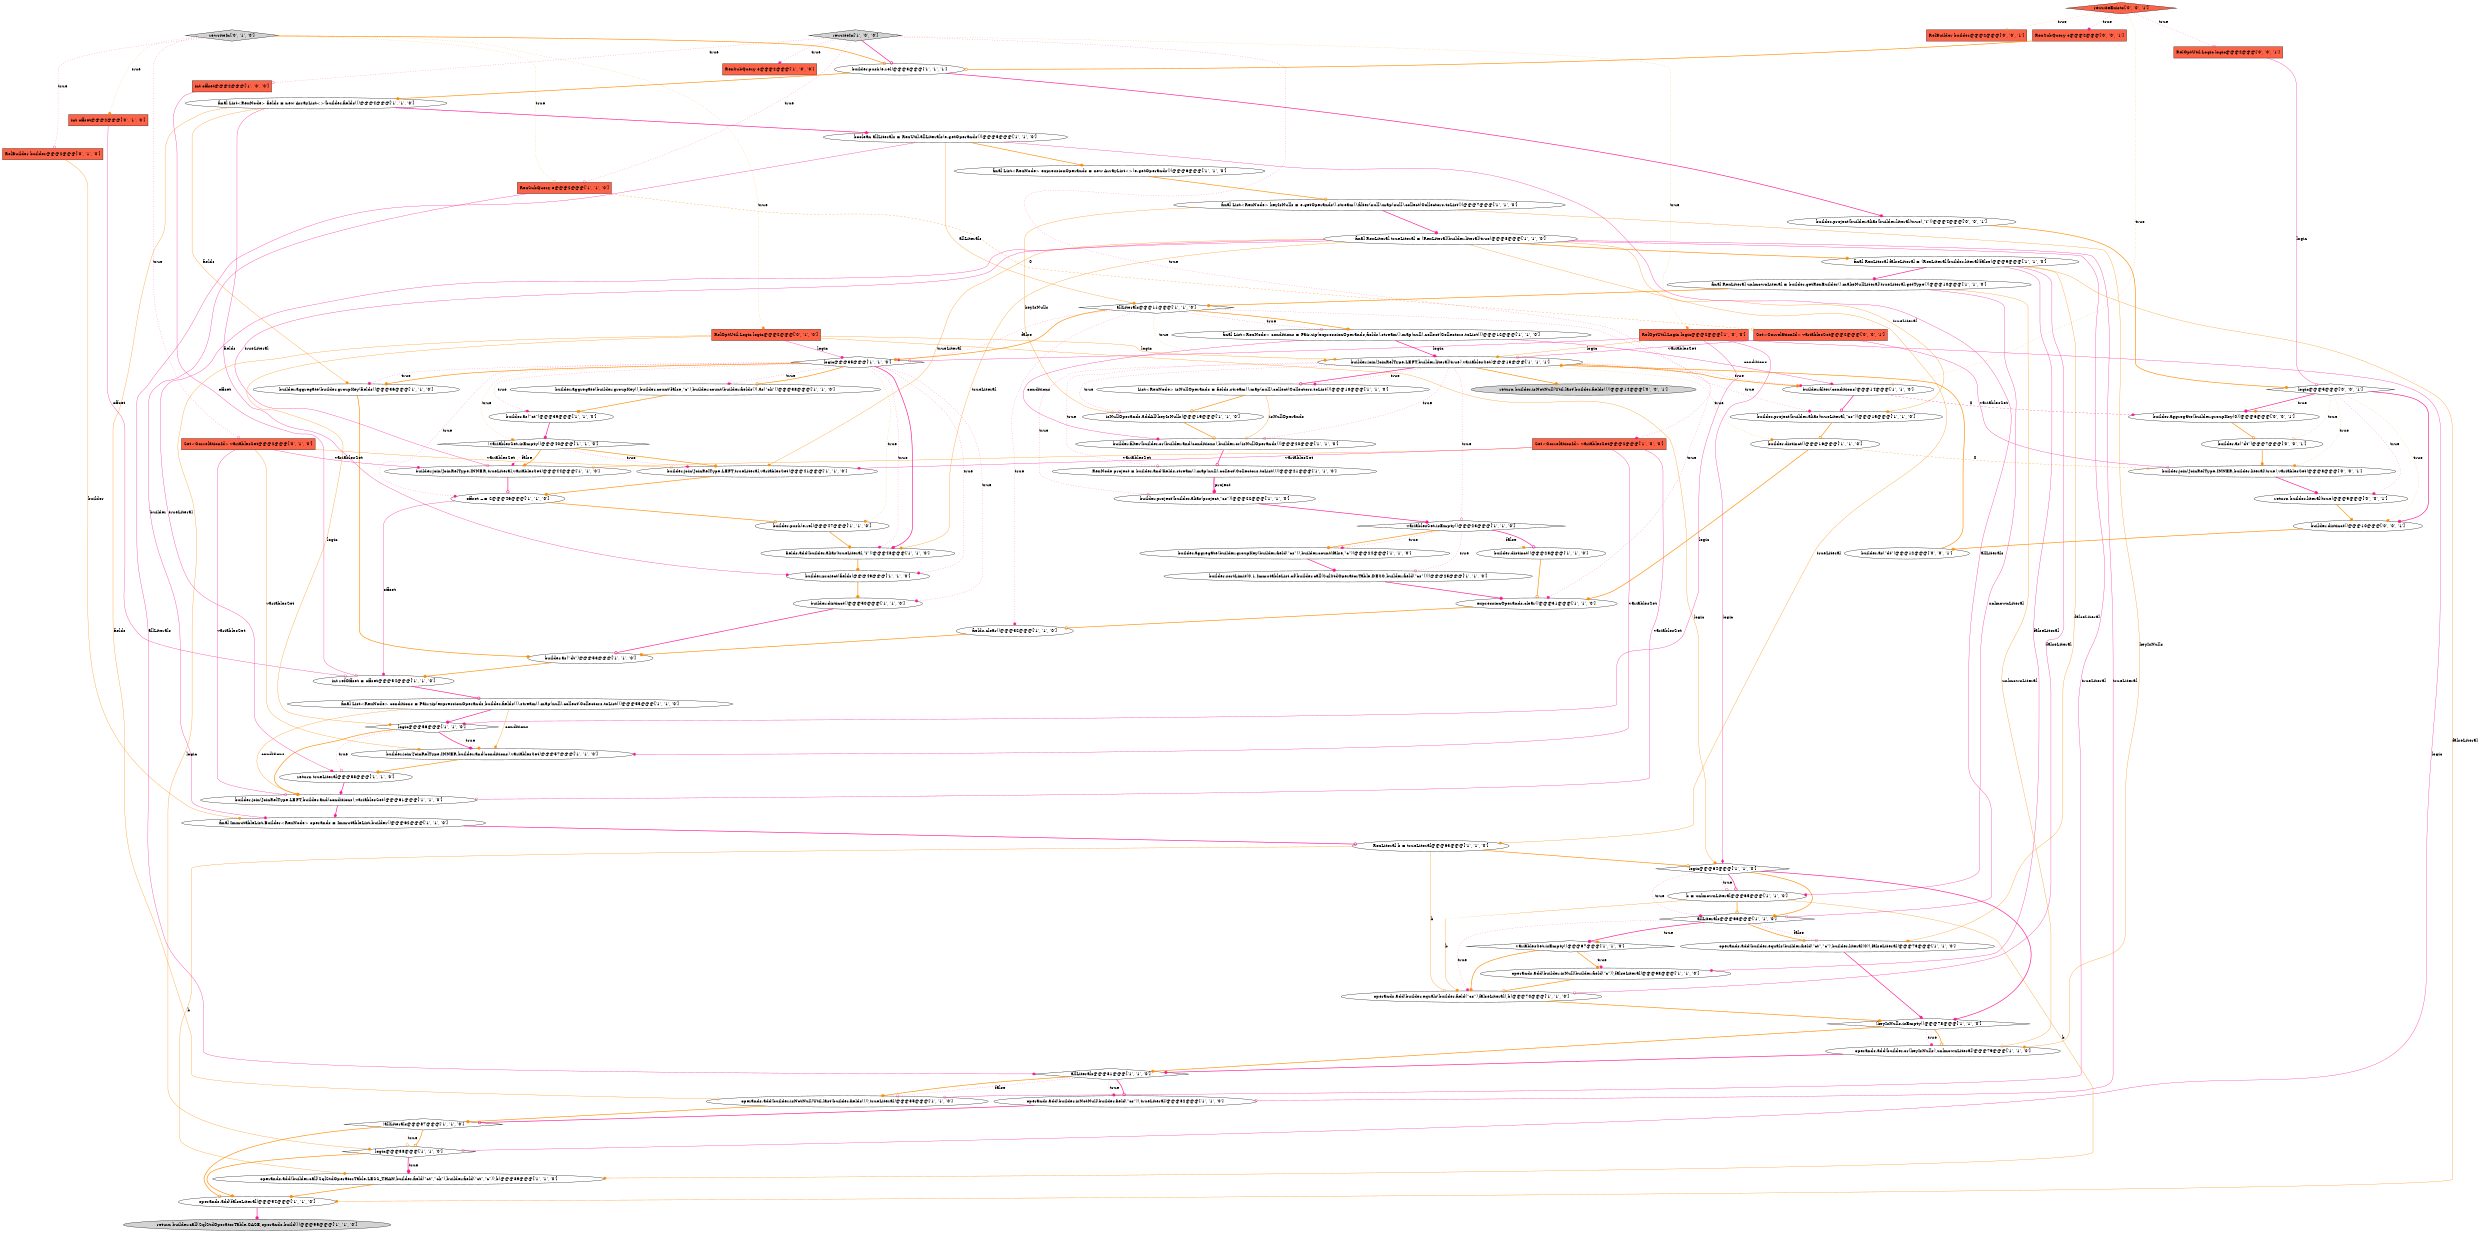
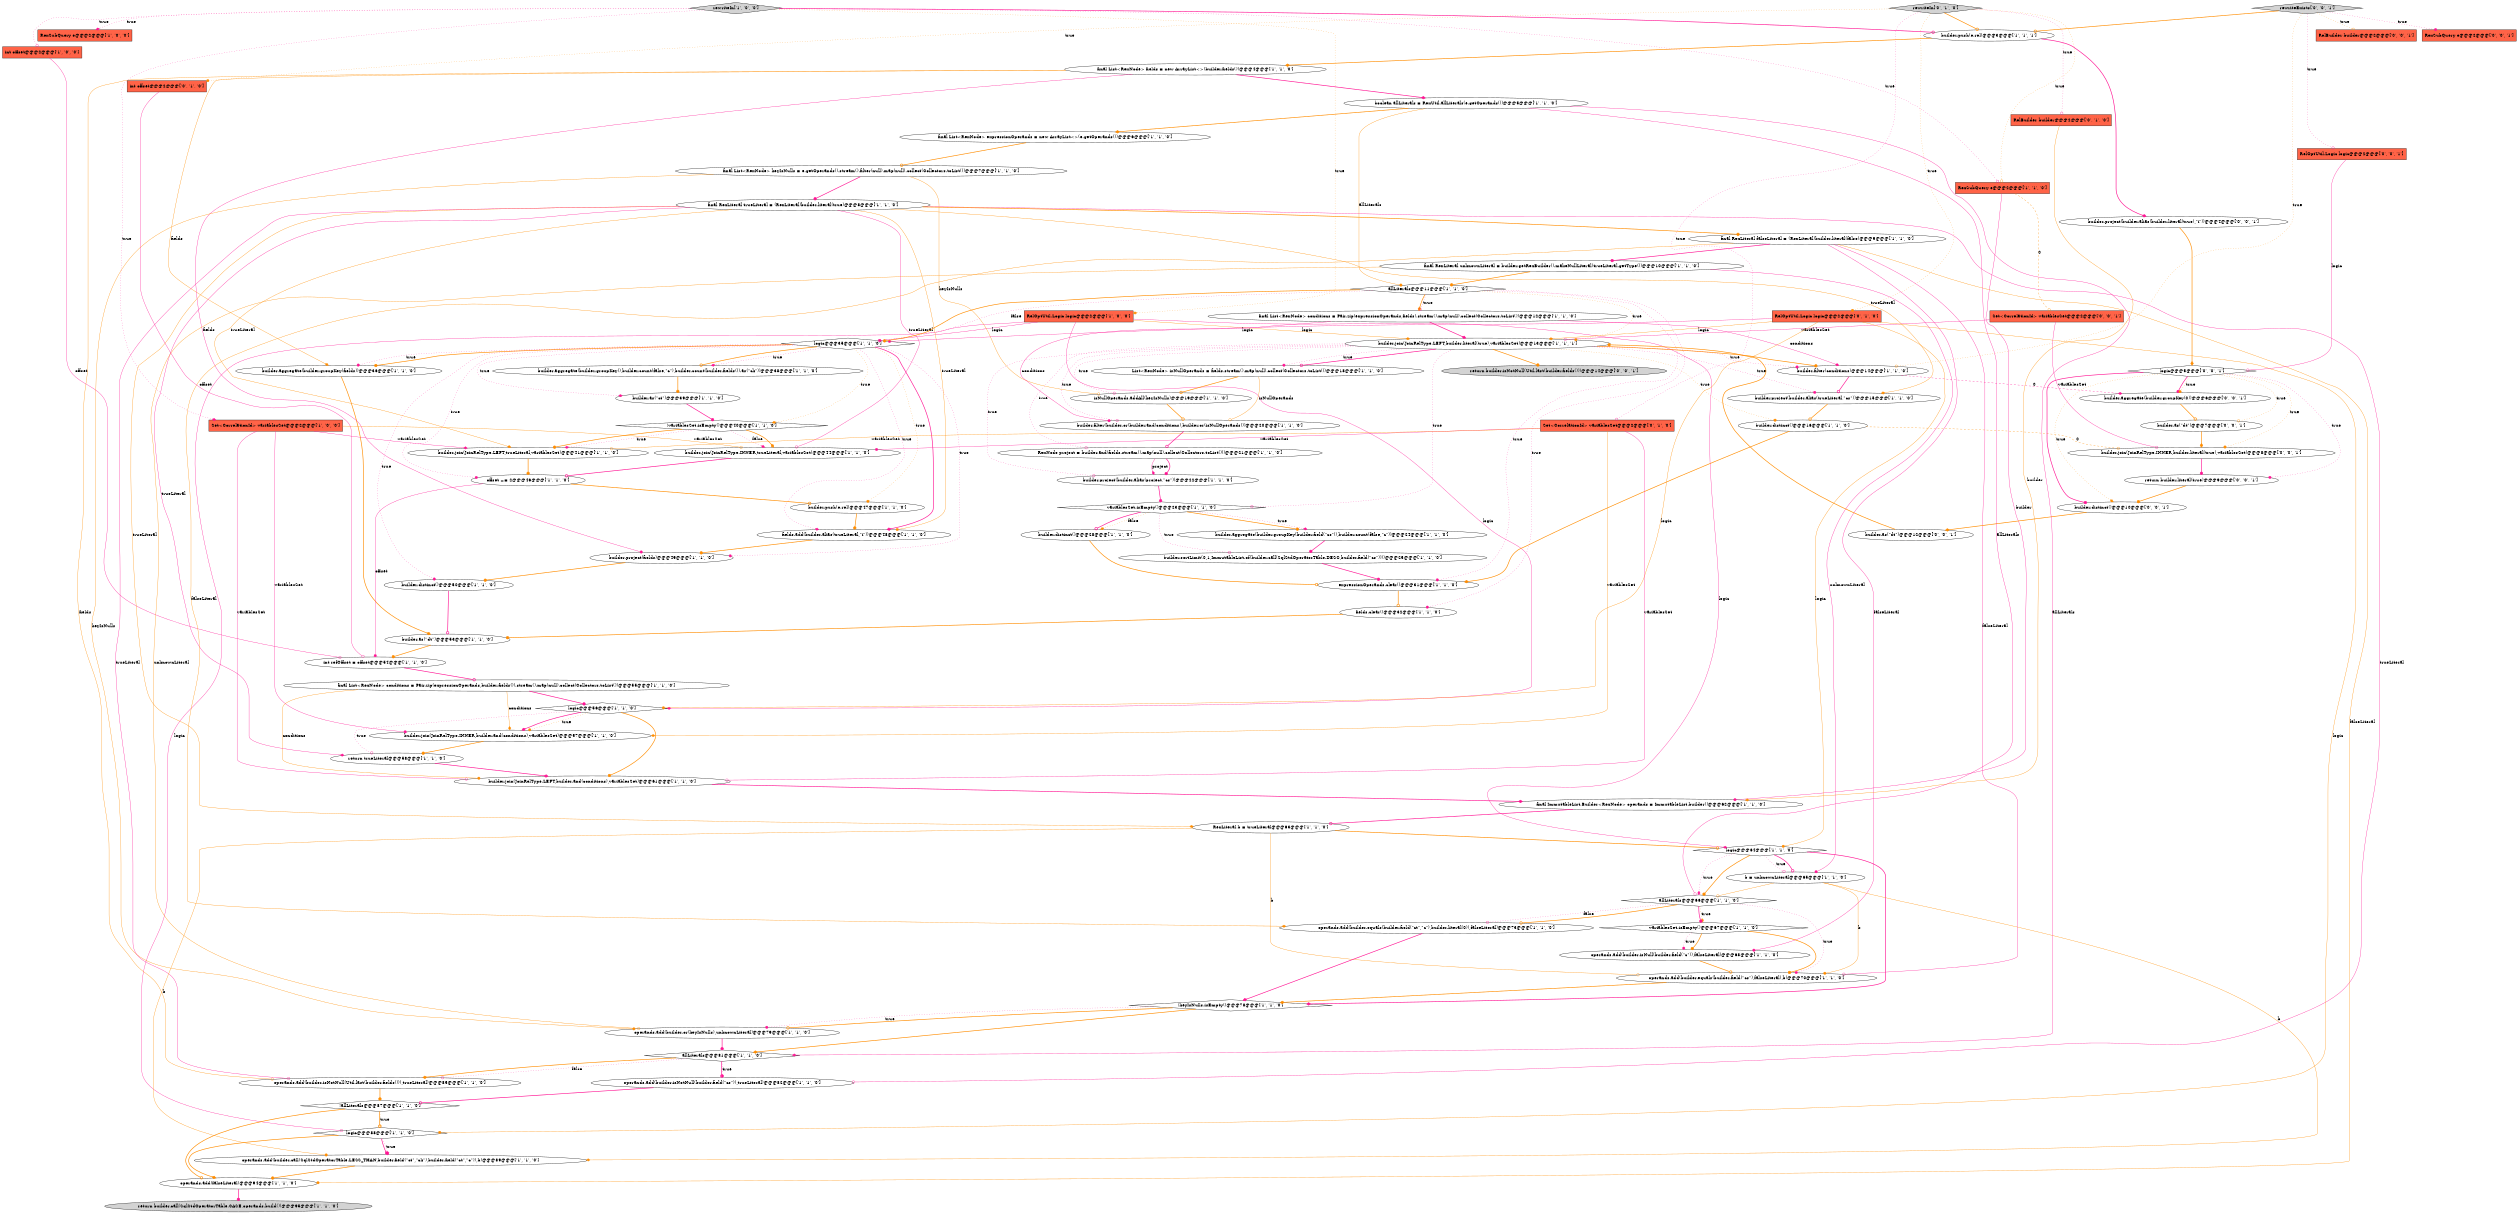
node "rewriteExists['0', '0', '1']": fillcolor tomato -> lightgray
edge "RexSubQuery e@@@2@@@['0', '0', '1']" -> "builder.push(e.rel)@@@3@@@['1', '1', '1']": now "rewriteExists['0', '0', '1']" -> "builder.push(e.rel)@@@3@@@['1', '1', '1']"
edge "b = unknownLiteral@@@65@@@['1', '1', '0']" -> "allLiterals@@@66@@@['1', '1', '0']": style bold -> solid
